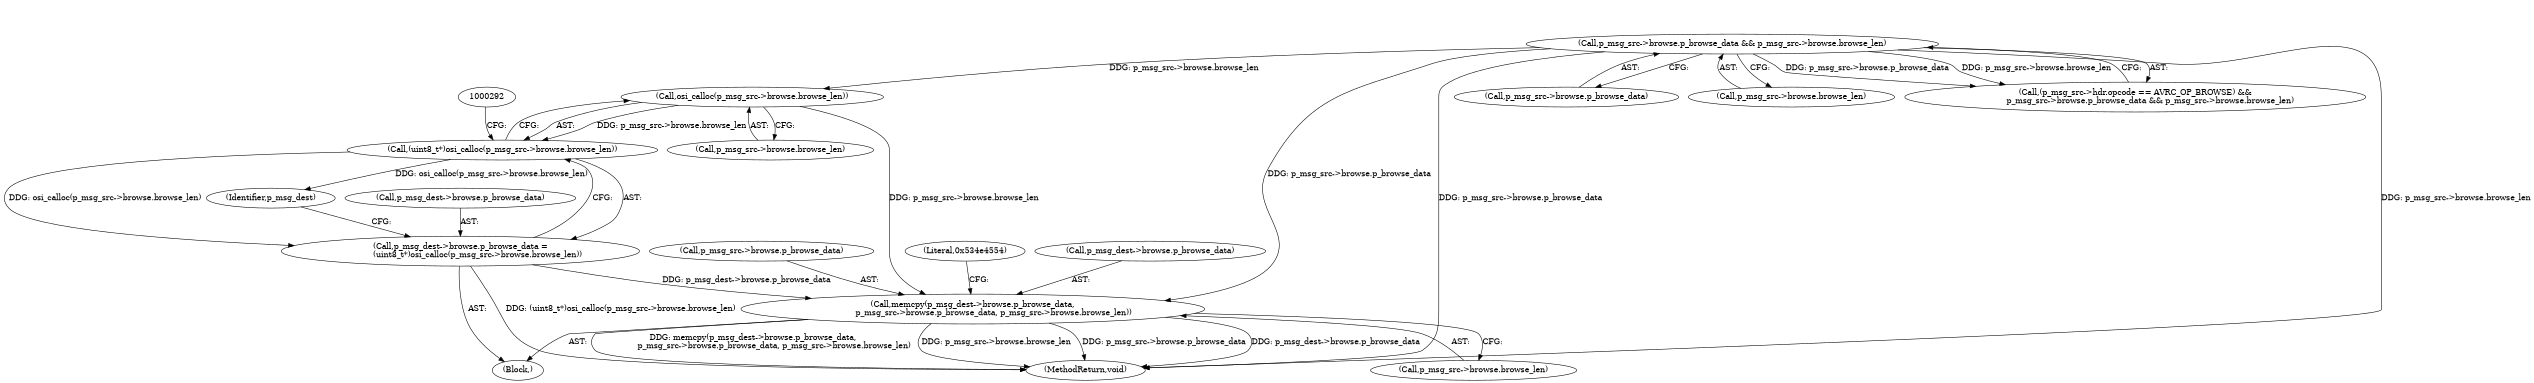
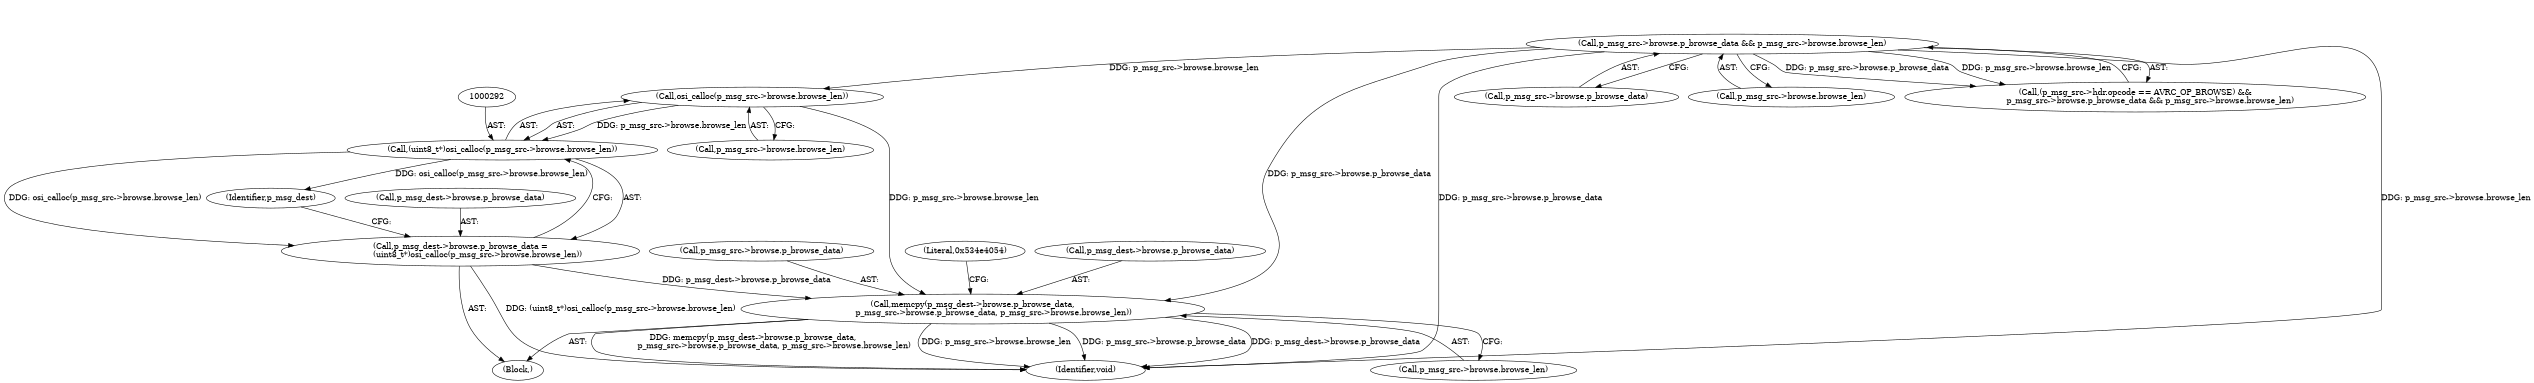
edge "1000292" -> "(Call,(uint8_t*)osi_calloc(p_msg_src->browse.browse_len))": label "CFG: " -> "AST: "
edge "(Call,(uint8_t*)osi_calloc(p_msg_src->browse.browse_len))" -> "(Call,osi_calloc(p_msg_src->browse.browse_len))": label "CFG: " -> "AST: "
node "(Literal,0x534e4554)": label "(Literal,0x534e4554)" -> "(Literal,0x534e4054)"
node "(MethodReturn,void)": label "(MethodReturn,void)" -> "(Identifier,void)"
